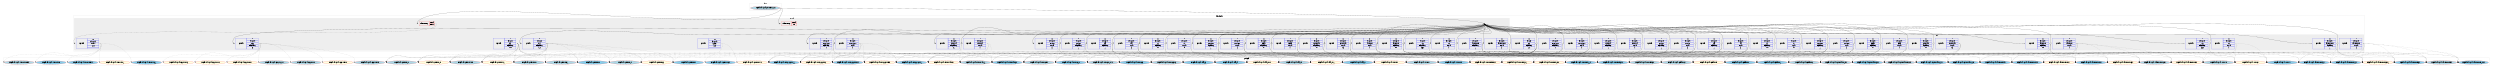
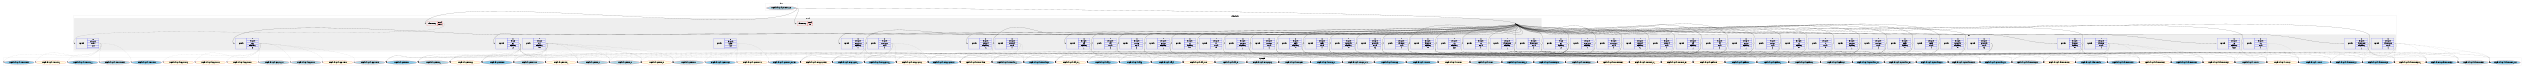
node "portage://dev-haskell/haddock-2.14.3.0.7.8.3": added
node "portage://dev-haskell/semigroupoids-5.1": label "portage://dev-haskell/semigroupoids-5.1" -> "portage://dev-comonad/semigroupoids-5.1"
